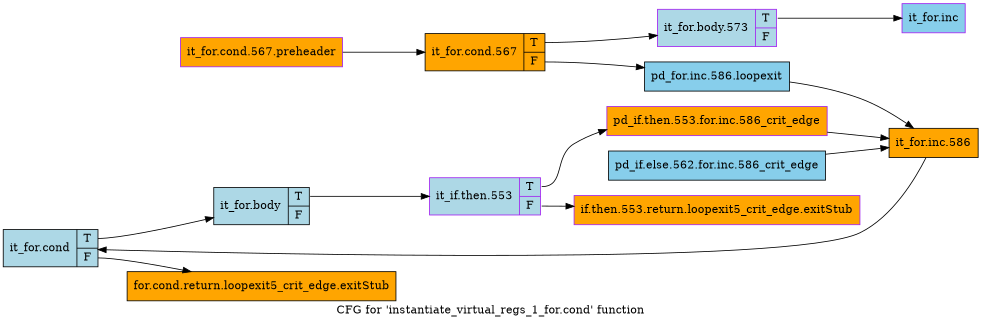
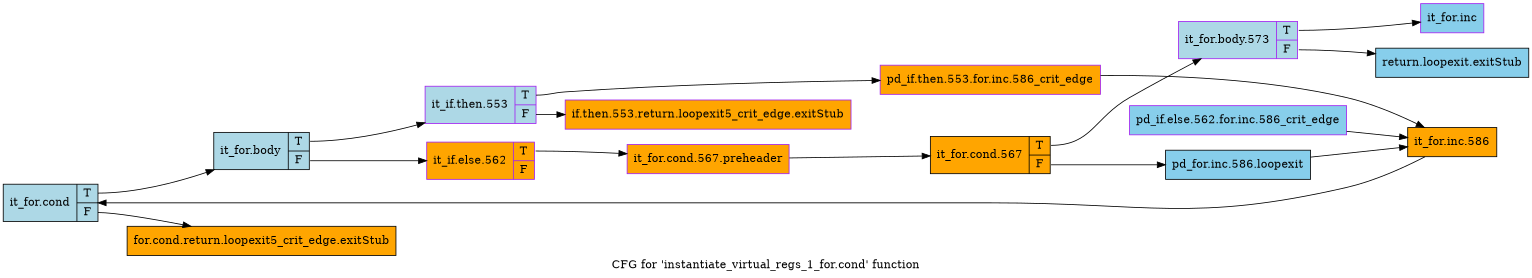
node "return.loopexit.exitStub": added
node "it_if.else.562": added
node "pd_if.else.562.for.inc.586_crit_edge": color black -> purple
